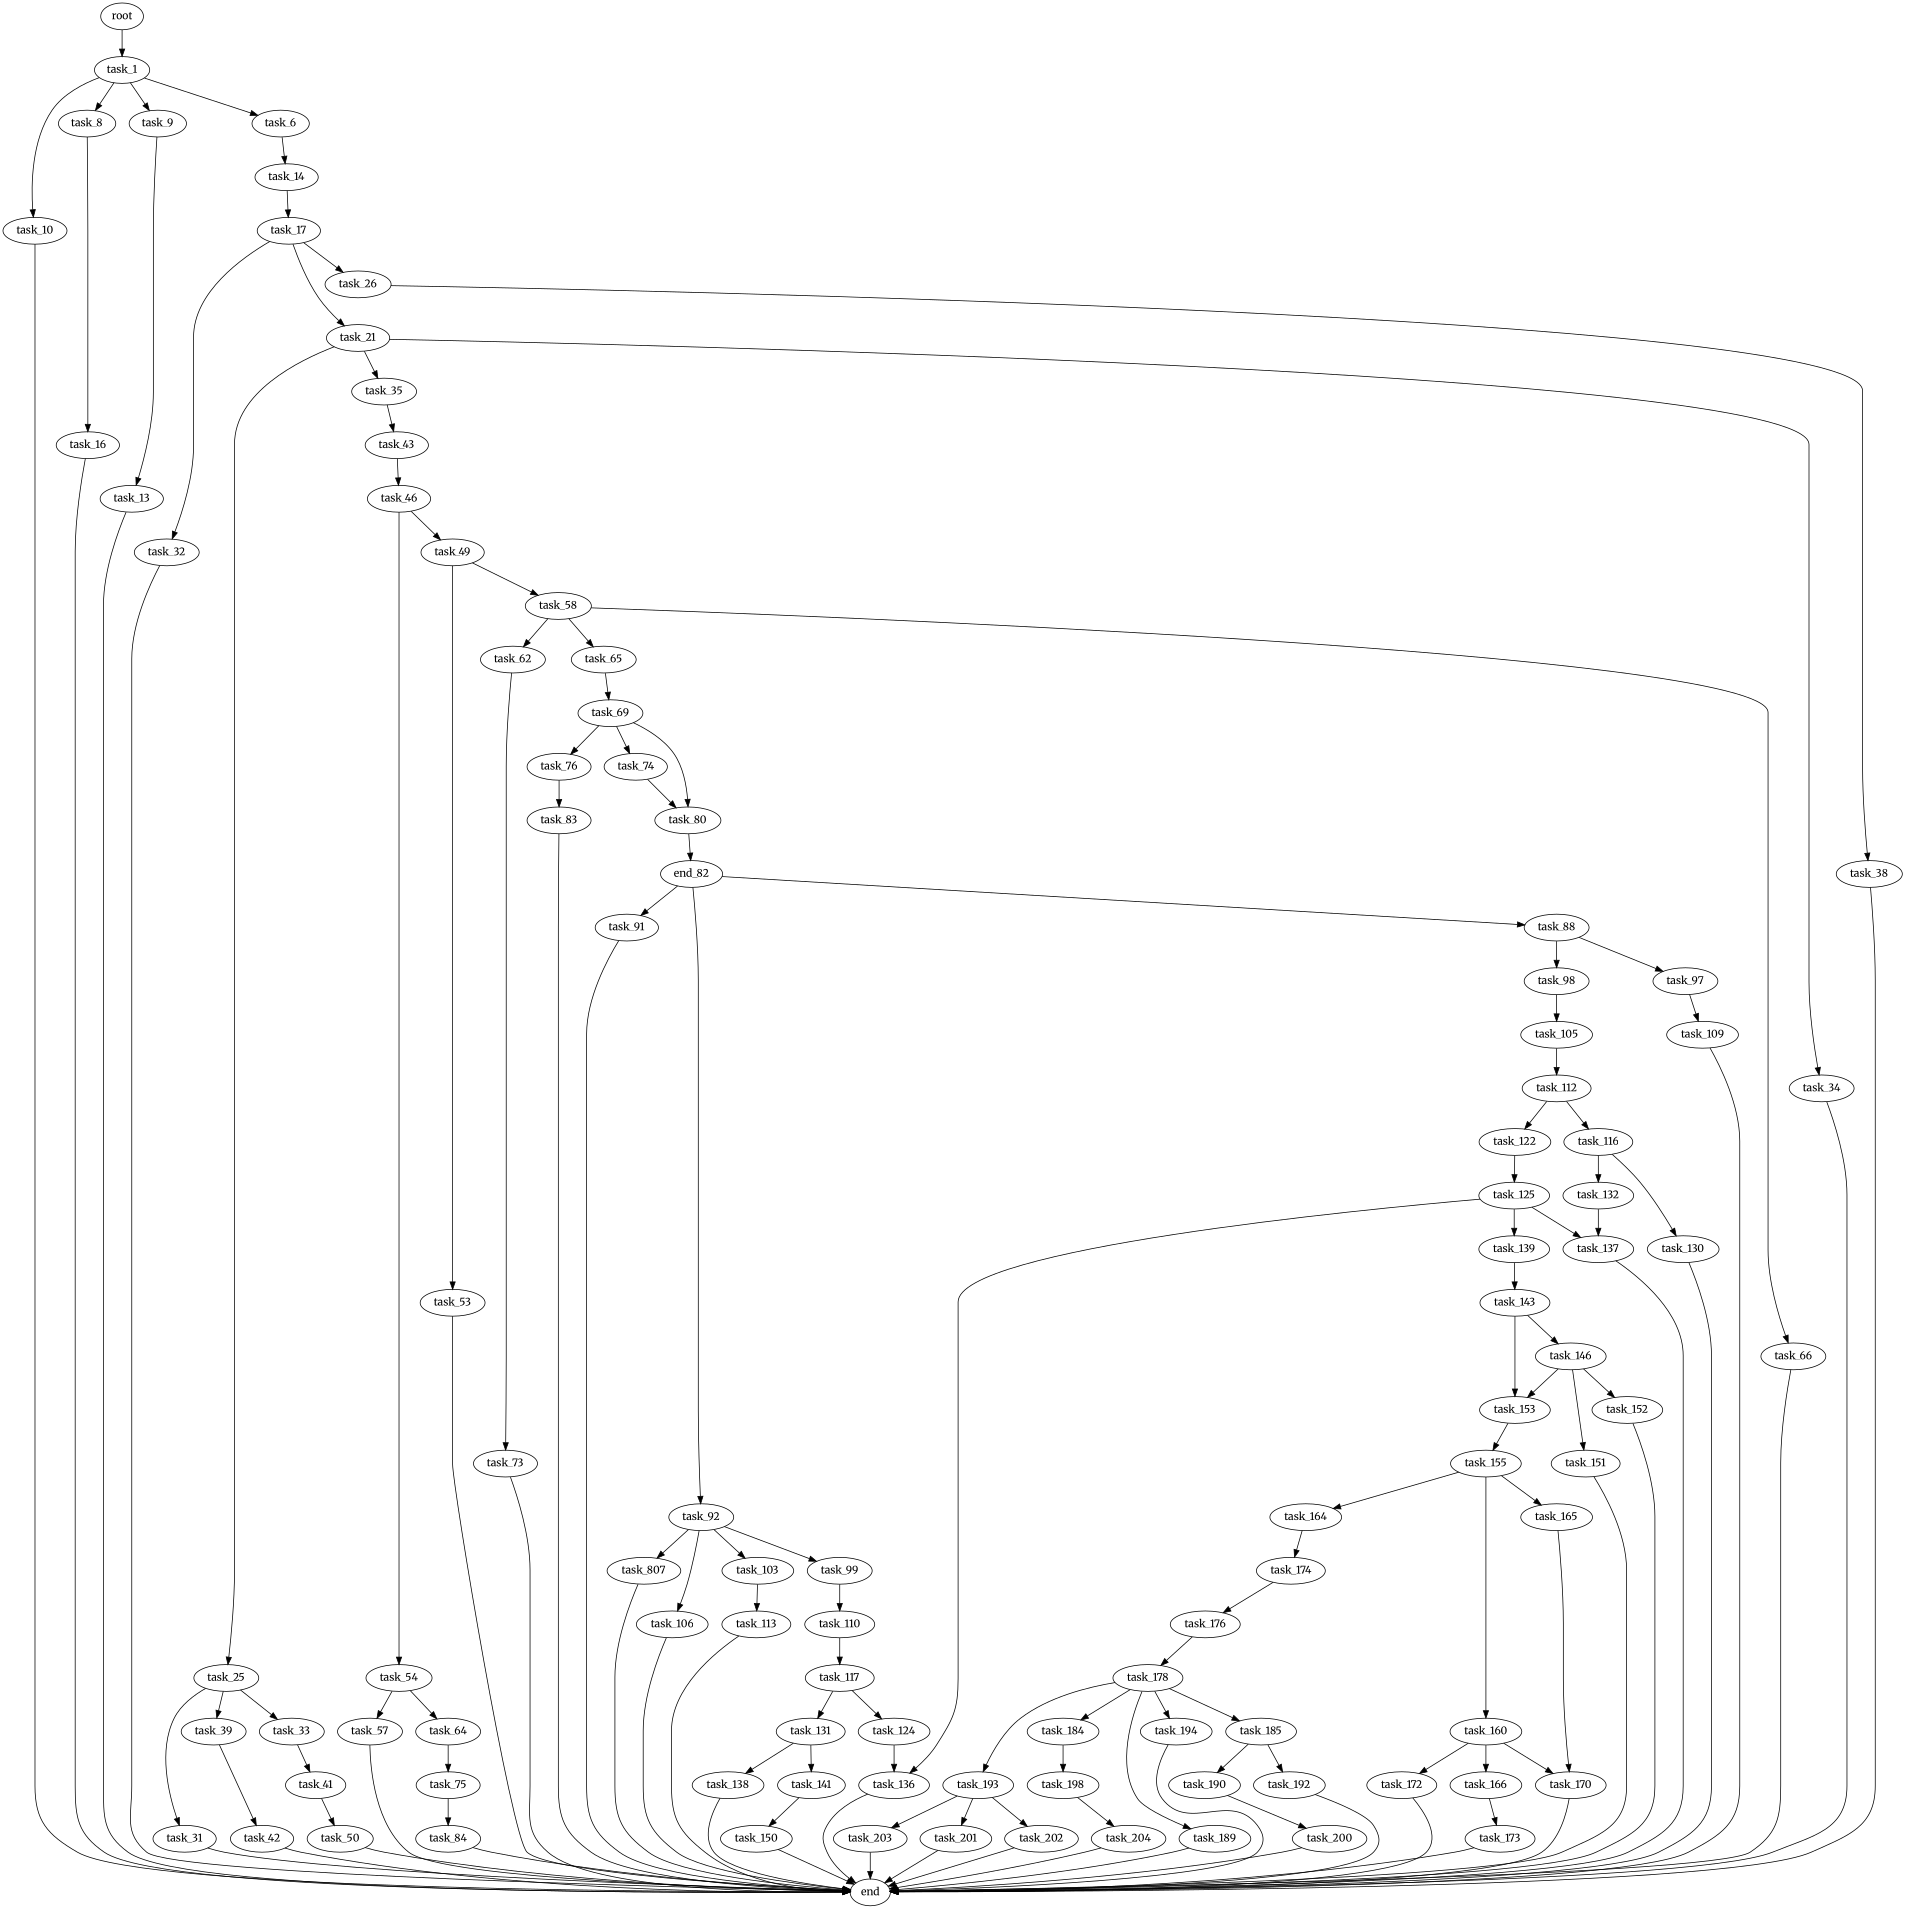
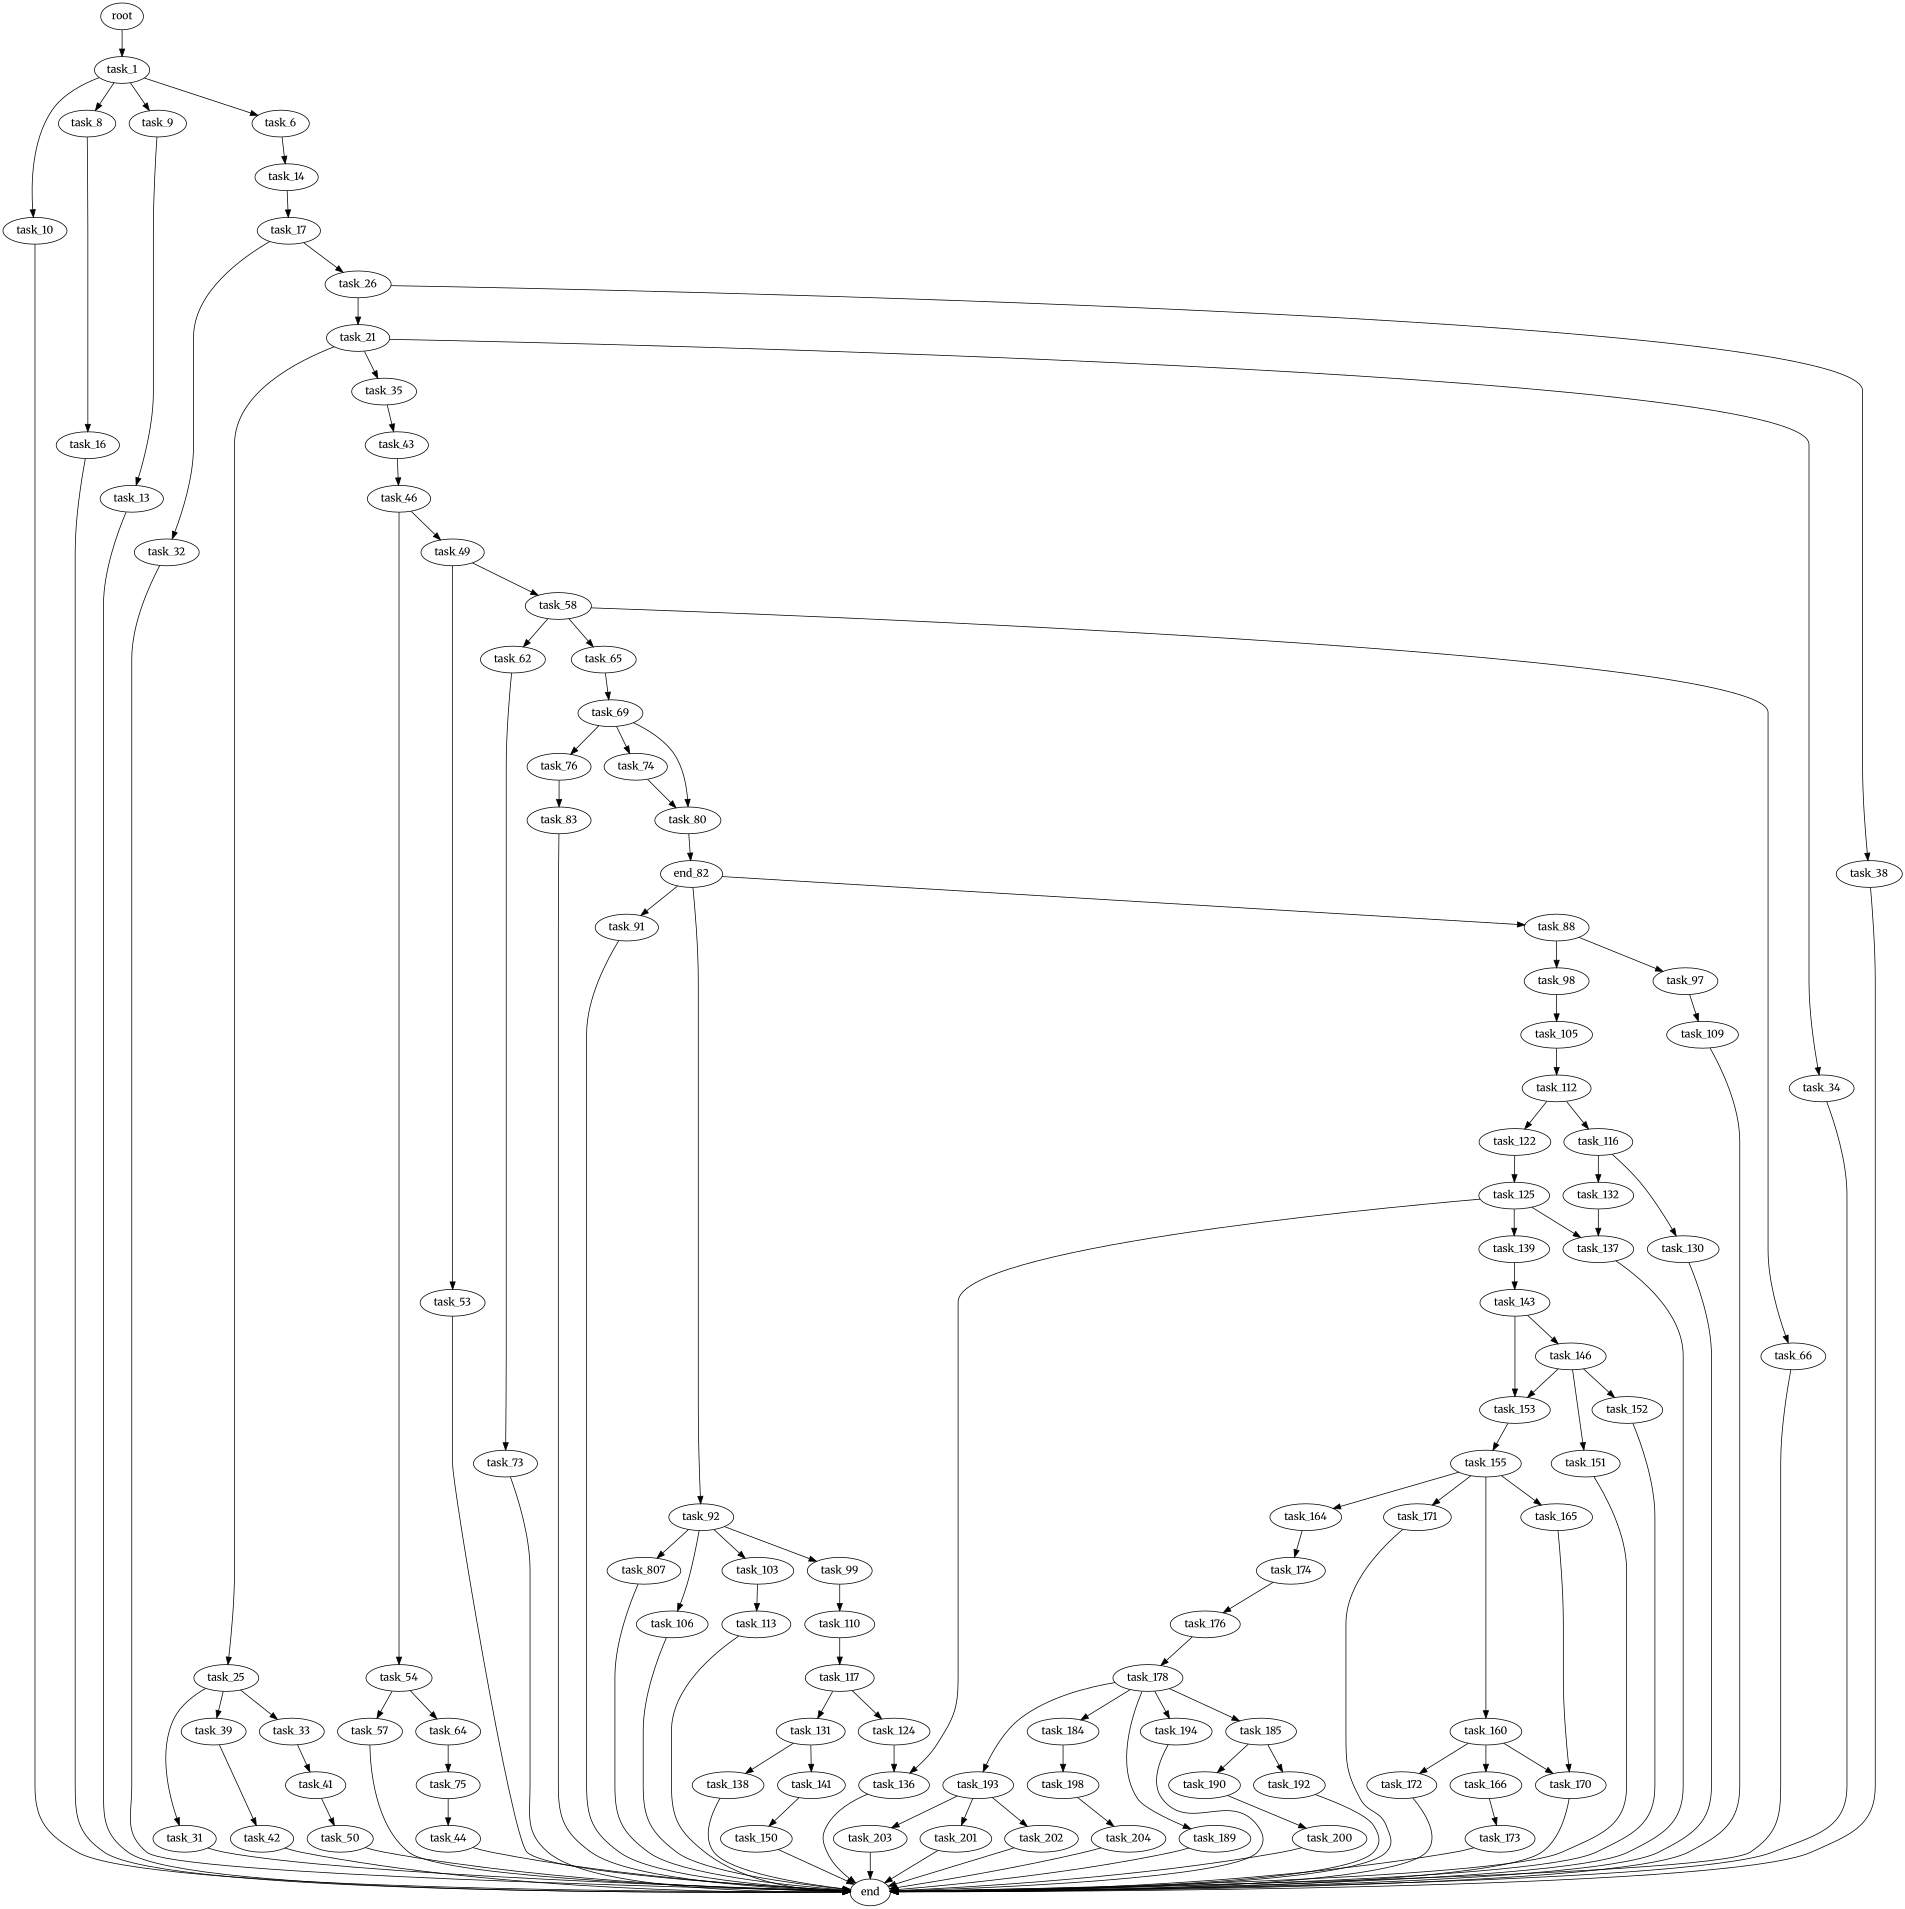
edge "task_17" -> "task_21": now "task_26" -> "task_21"
node "task_171": added
node "task_84": label "task_84" -> "task_44"
